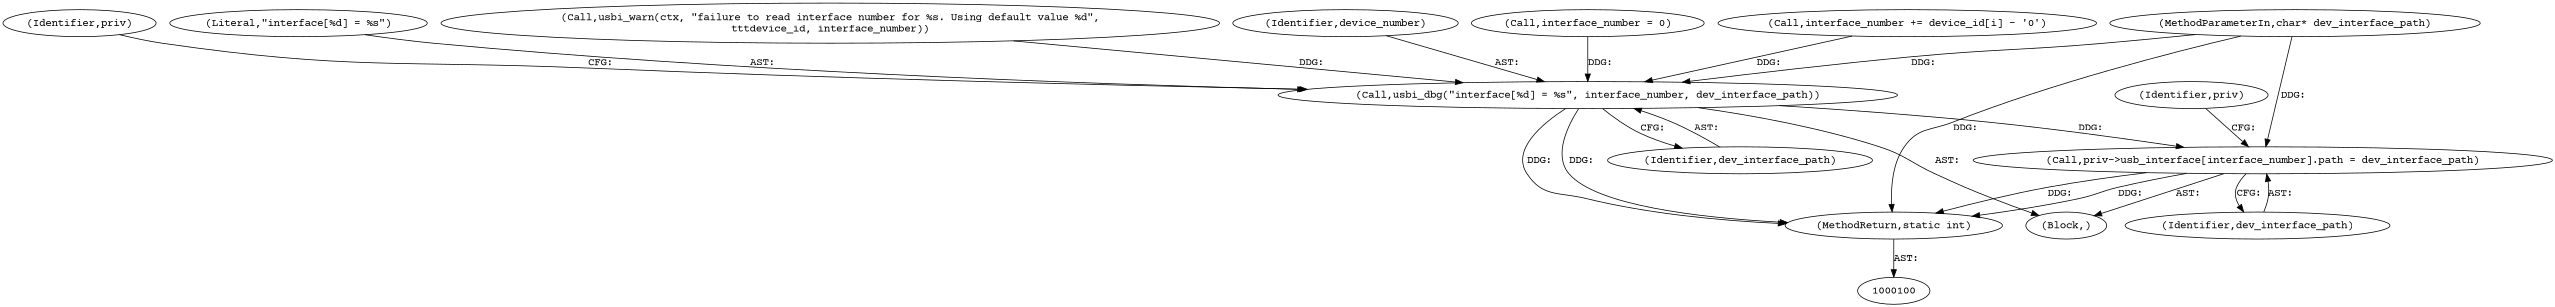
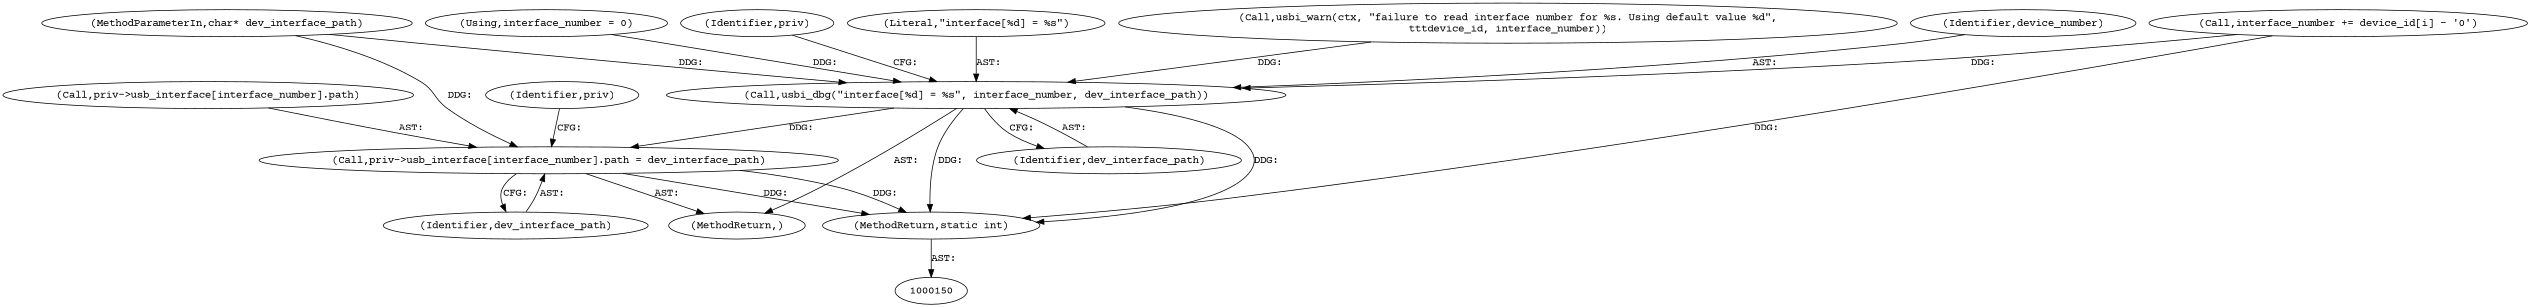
node "(Call,interface_number = 0)": label "(Call,interface_number = 0)" -> "(Using,interface_number = 0)"
edge "(MethodParameterIn,char* dev_interface_path)" -> "(MethodReturn,static int)": now "(Call,interface_number += device_id[i] - '0')" -> "(MethodReturn,static int)"
node "(Call,priv->usb_interface[interface_number].path)": added
node "(Block,)": label "(Block,)" -> "(MethodReturn,)"
node "1000100": label "1000100" -> "1000150"
